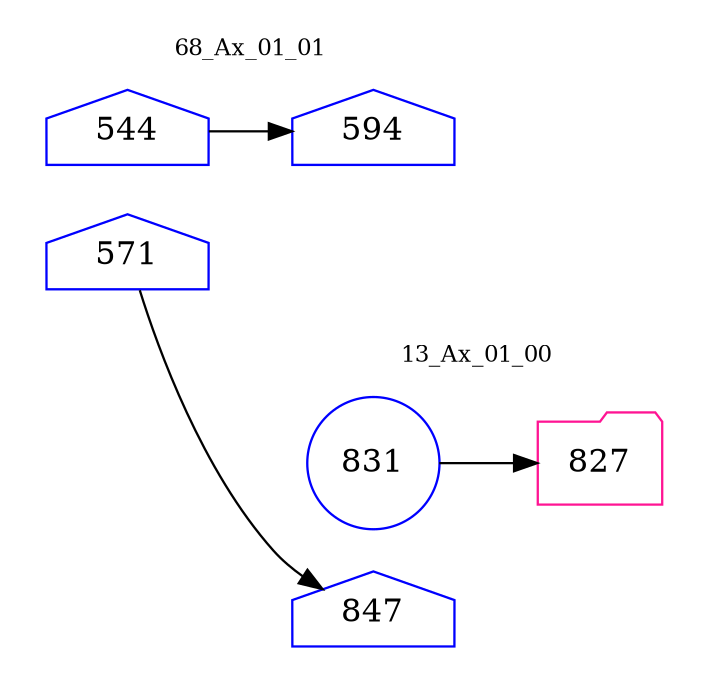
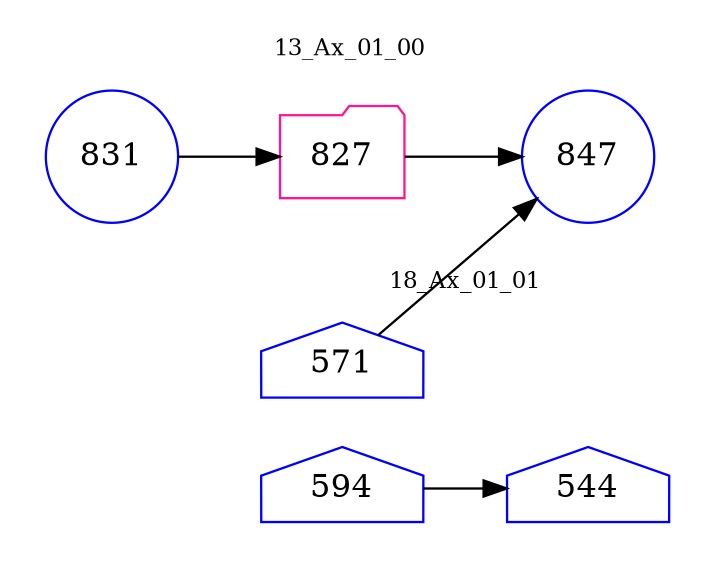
cluster "68_Ax_01_01": label "68_Ax_01_01" -> "18_Ax_01_01"
edge "544" -> "594": reversed
edge "827" -> "847": added
node "847": shape house -> circle
